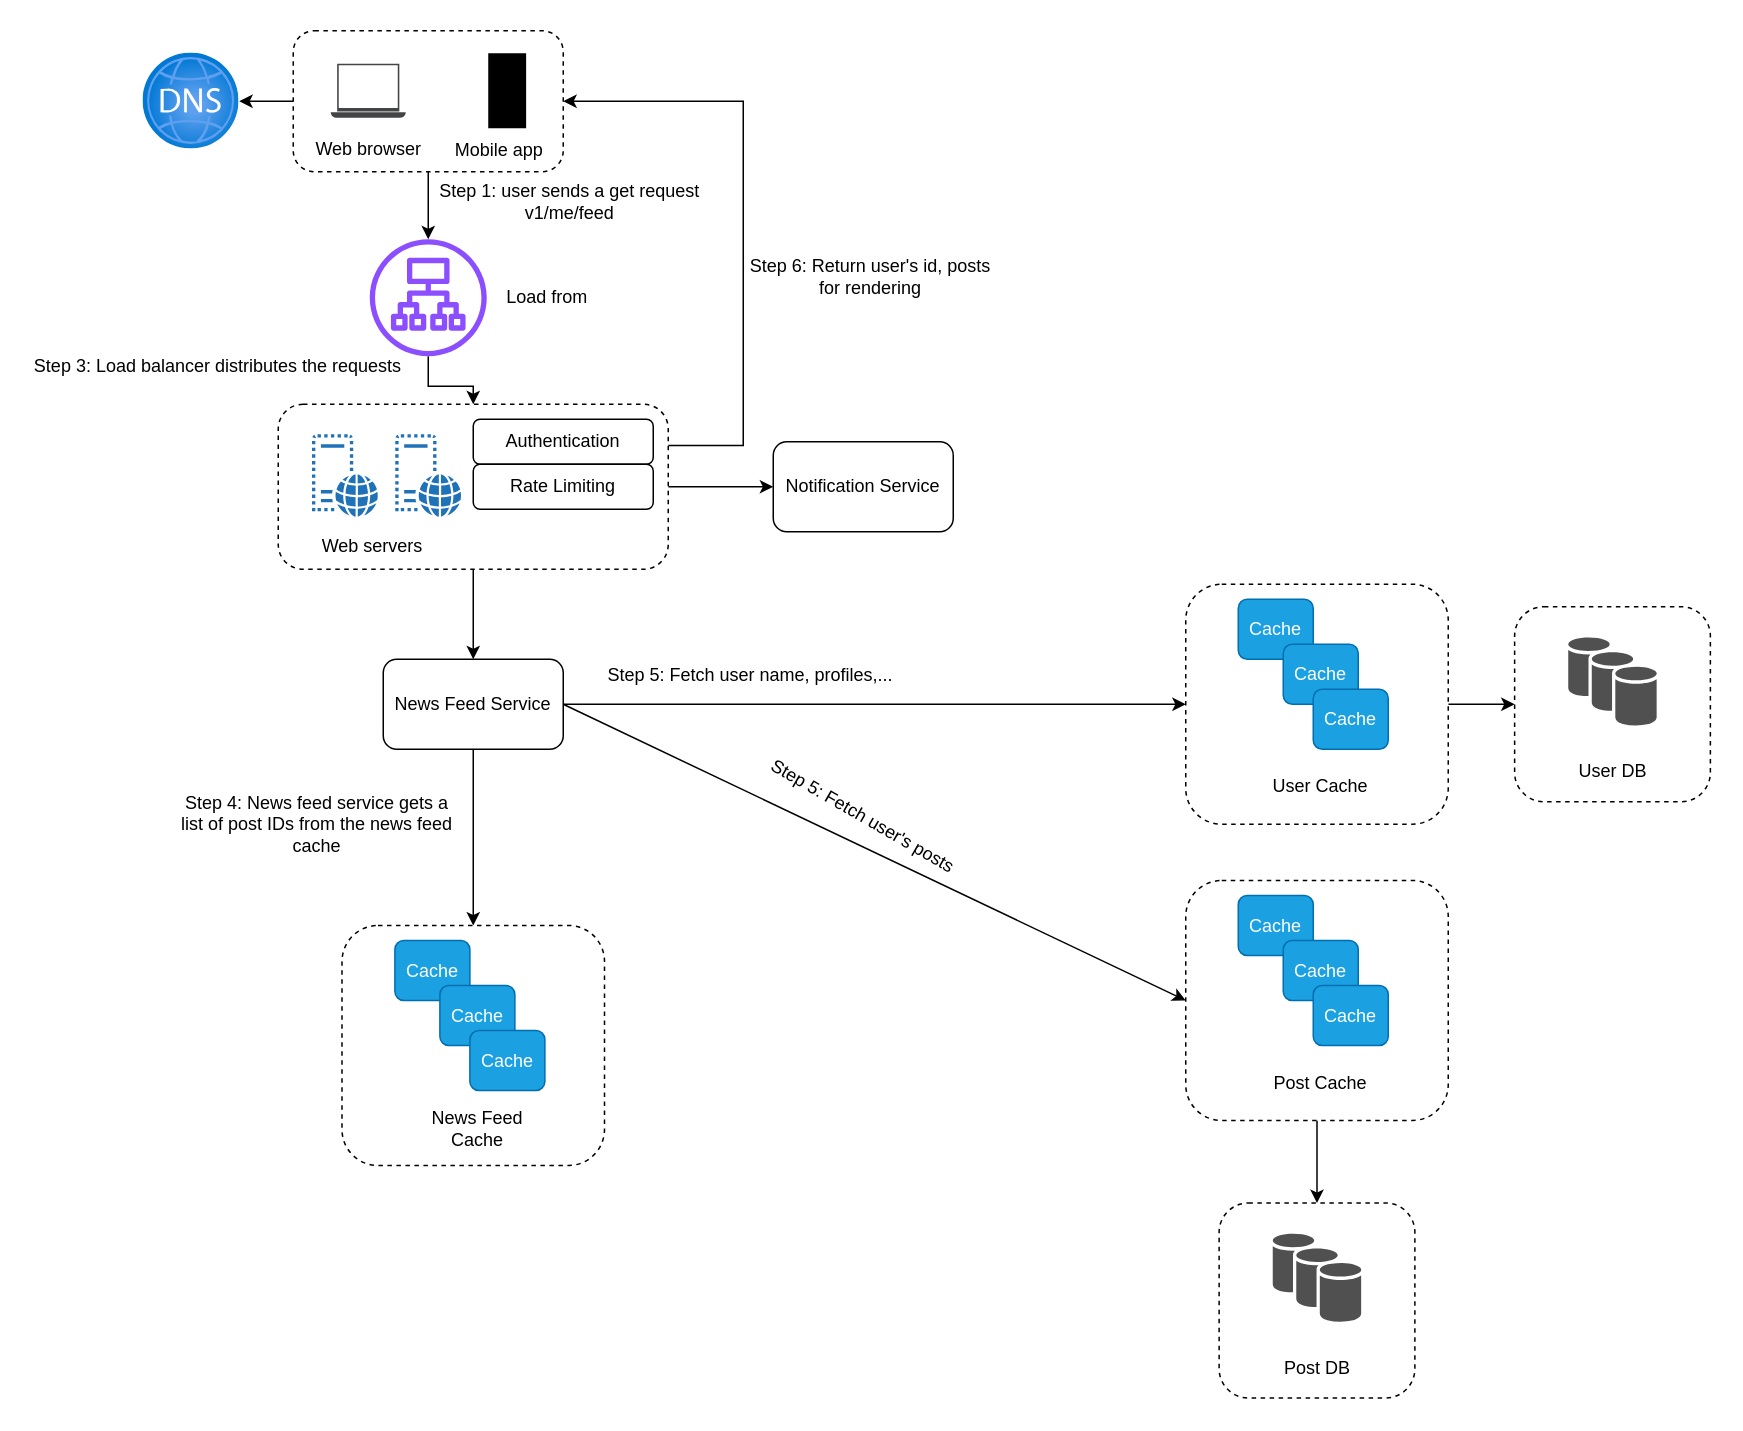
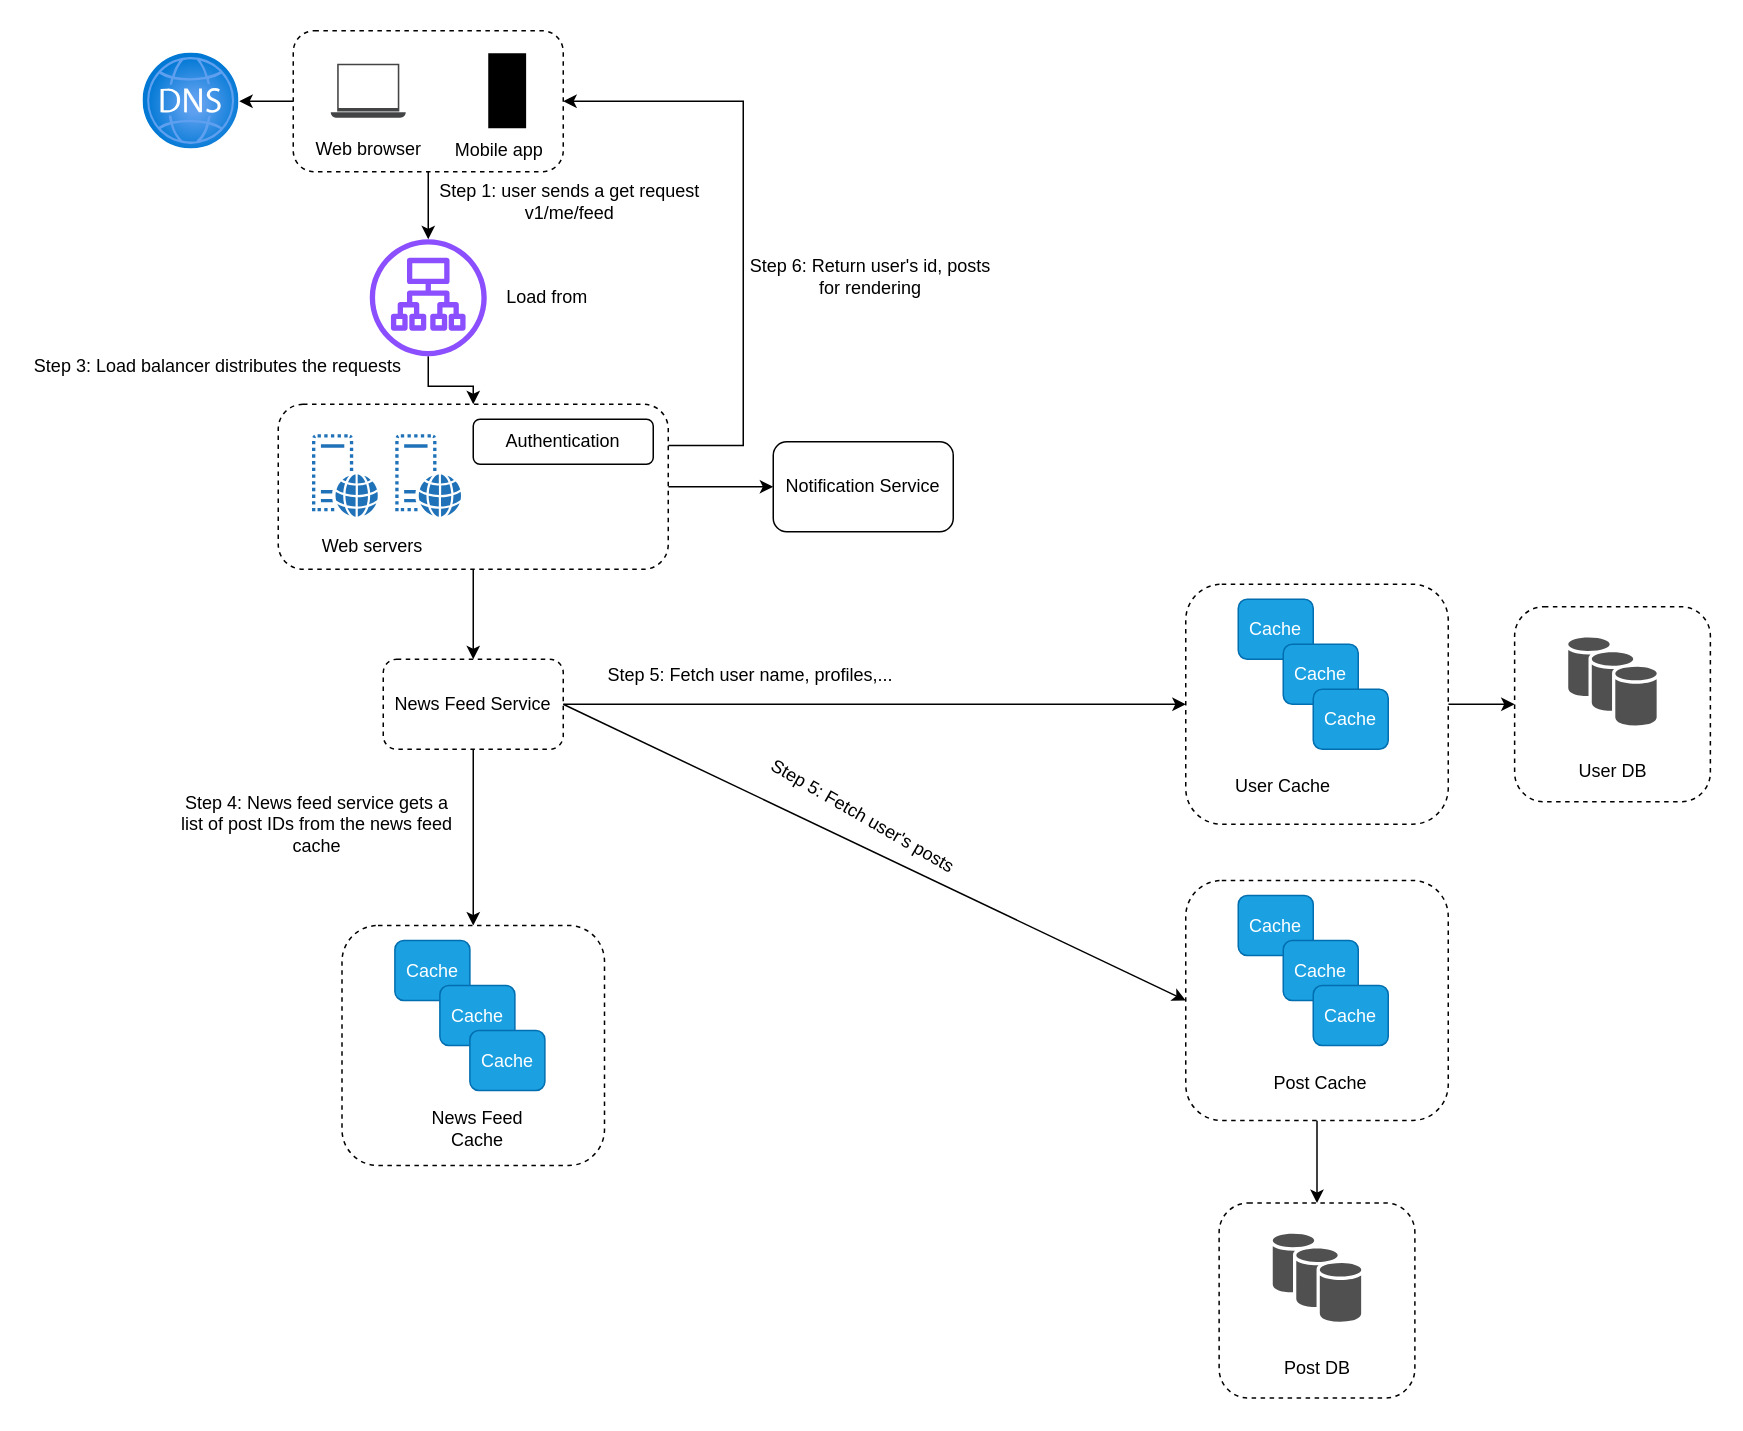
node "Rate Limiting": removed
node "News Feed Service": style solid -> dashed
node "User Cache": moved (1321, 787) -> (1283, 787)
